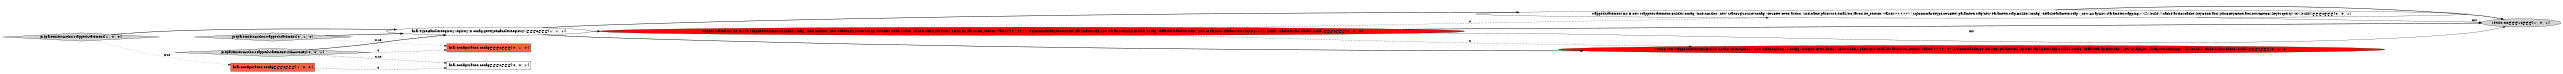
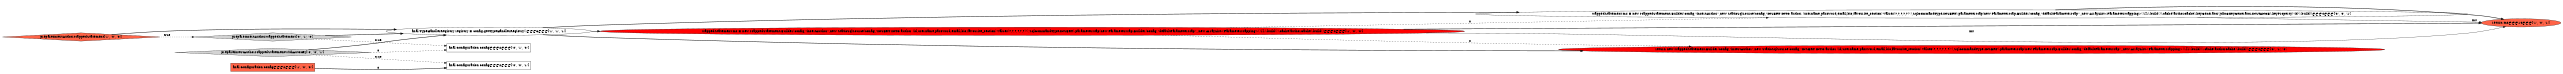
node "return ms@@@14@@@['1', '0', '1']": fillcolor lightgray -> tomato
node "prepareInsertAuthorMappedStatement['1', '0', '0']": fillcolor lightgray -> tomato
edge "prepareInsertAuthorMappedStatement['0', '1', '0']" -> "final Configuration config@@@2@@@['0', '1', '0']": style dotted -> dashed
node "final Configuration config@@@2@@@['0', '1', '0']": fillcolor tomato -> white
edge "prepareInsertAuthorMappedStatement['1', '0', '0']" -> "final Configuration config@@@2@@@['1', '0', '0']": now "prepareInsertAuthorMappedStatement['1', '0', '0']" -> "prepareInsertAuthorMappedStatement['0', '1', '0']"
edge "final Configuration config@@@2@@@['1', '0', '0']" -> "final Configuration config@@@2@@@['0', '0', '1']": style dashed -> bold
